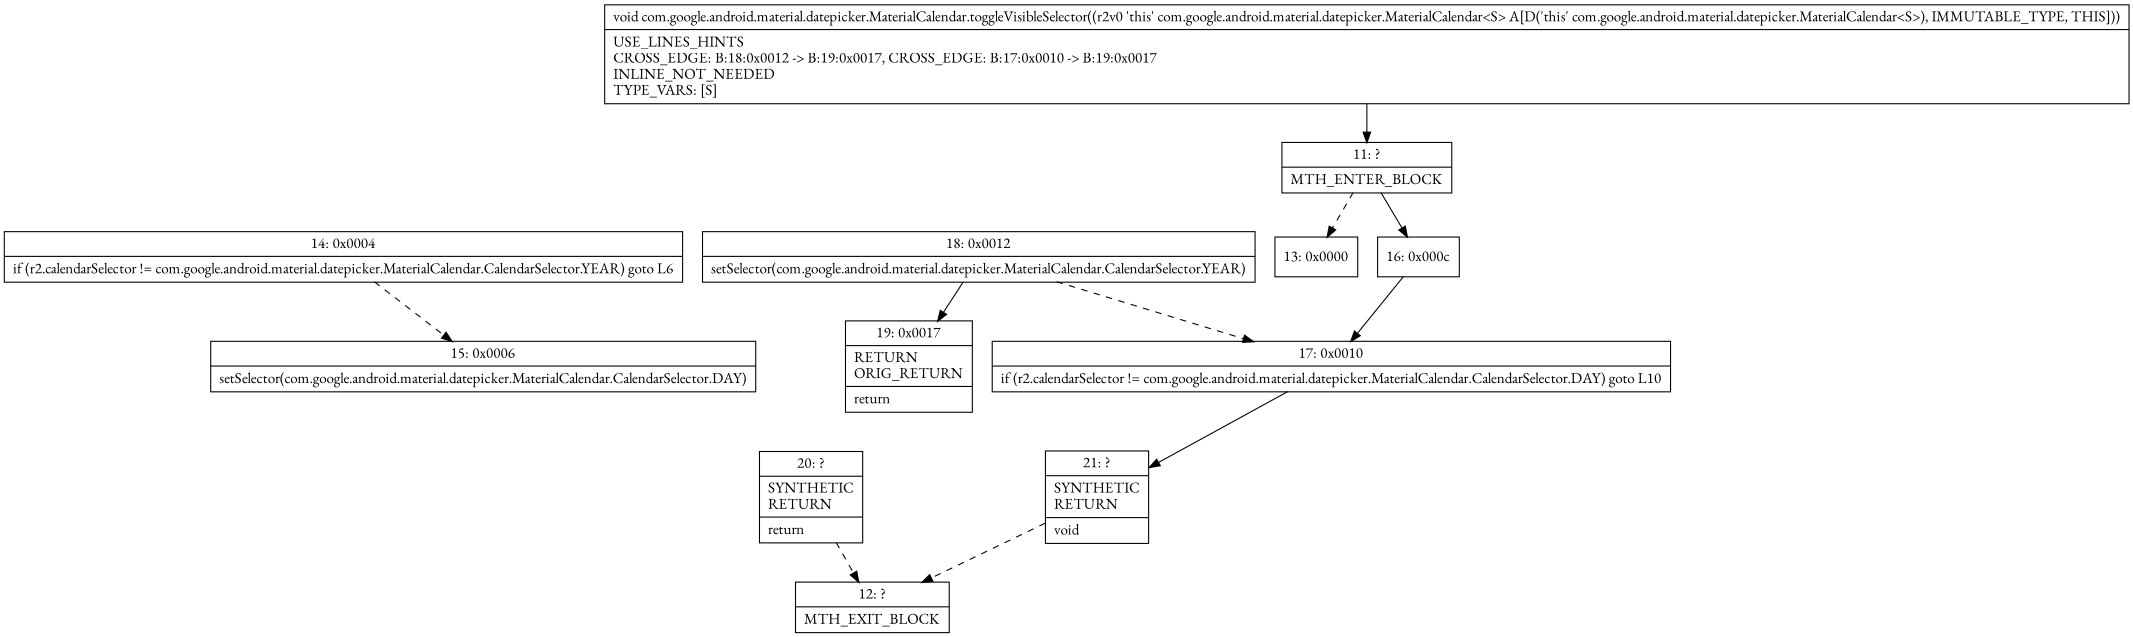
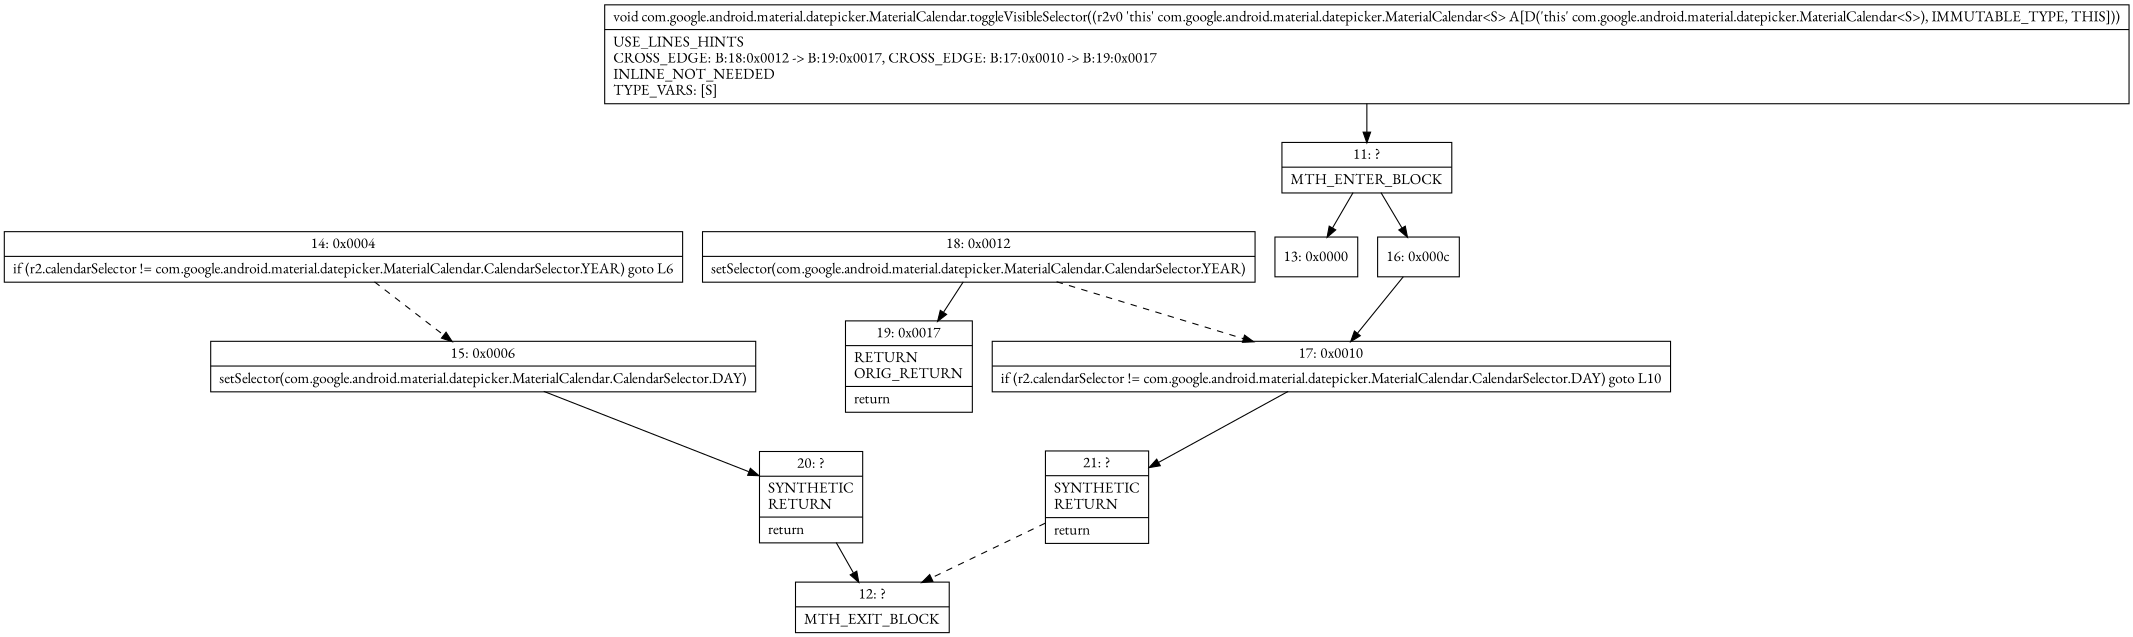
edge "11: ?" -> "13: 0x0000": style dashed -> solid
edge "15: 0x0006" -> "20: ?": added
node "21: ?": text "void" -> "return"
edge "20: ?" -> "12: ?": style dashed -> solid
